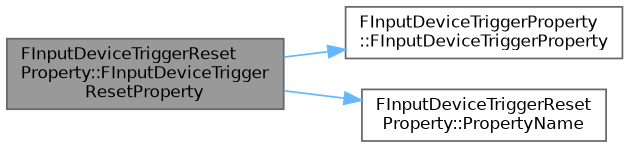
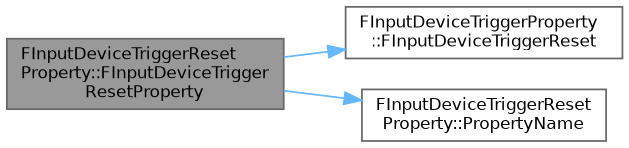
node "FInputDeviceTriggerProperty ::FInputDeviceTriggerProperty": label "FInputDeviceTriggerProperty ::FInputDeviceTriggerProperty" -> "FInputDeviceTriggerProperty ::FInputDeviceTriggerReset"
